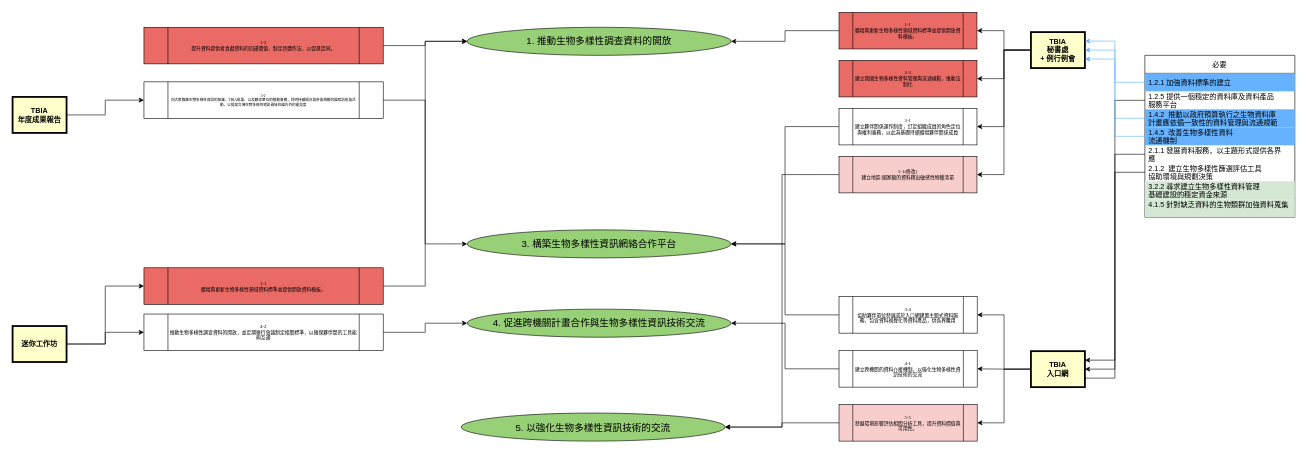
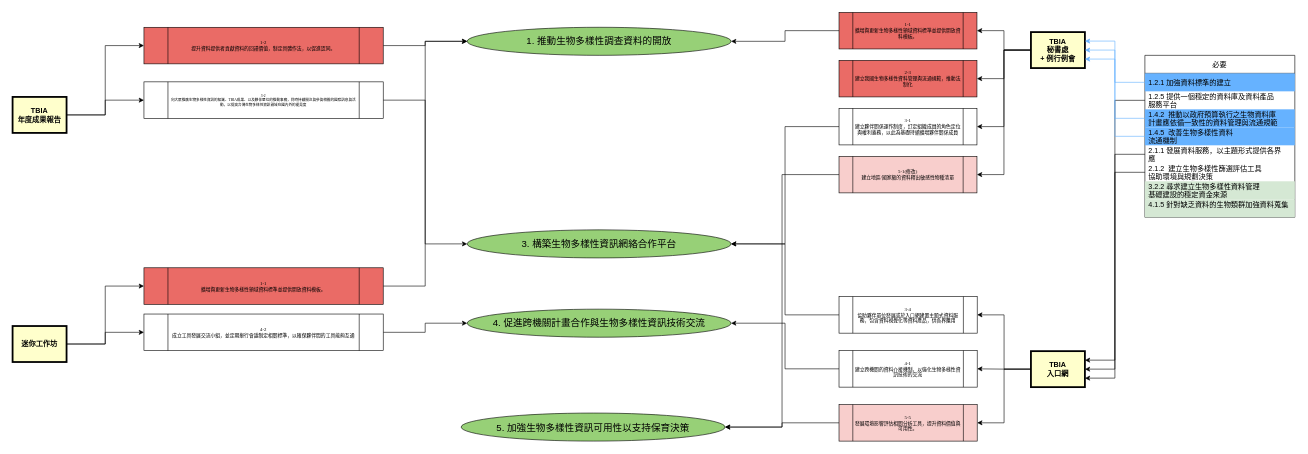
edge "TBIA 年度成果報告" -> "1-2 提升資料提供者貢獻資料的回饋價值，制定具體作法，以促進認同。": added
node "4-2 推動生物多樣性調查資料的開放，並定期舉行會議制定相關標準，以確保夥伴間的工具能夠互通": label "4-2 推動生物多樣性調查資料的開放，並定期舉行會議制定相關標準，以確保夥伴間的工具能夠互通" -> "4-2 成立工具發展交流小組，並定期舉行會議制定相關標準，以確保夥伴間的工具能夠互通"
edge "2.1.2 建立生物多樣性篩選評估工具 協助環境與規劃決策" -- "TBIA 入口網": arrowhead none -> classic
node "5. 以強化生物多樣性資訊技術的交流": label "5. 以強化生物多樣性資訊技術的交流" -> "5. 加強生物多樣性資訊可用性以支持保育決策"
